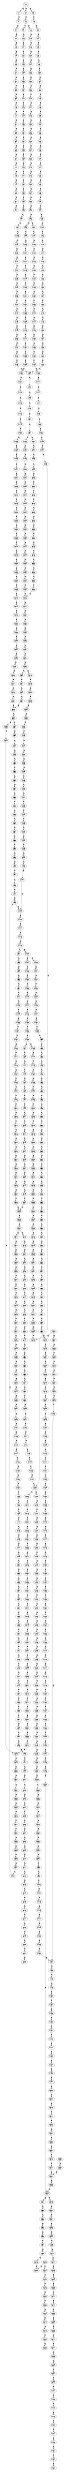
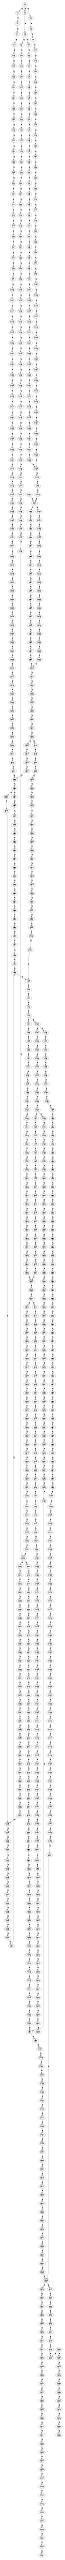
edge "S96" -> "S95": now "S91" -> "S95"
edge "S178" -> "S181": now "S178" -> "S184"
edge "S651" -> "S645": reversed
edge "S547" -> "S561": now "S547" -> "S552"
